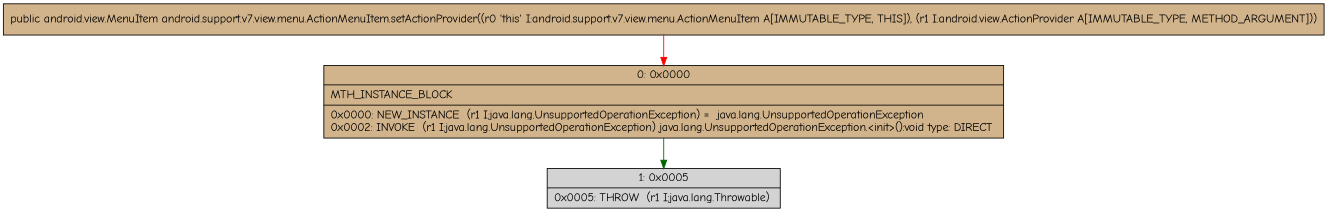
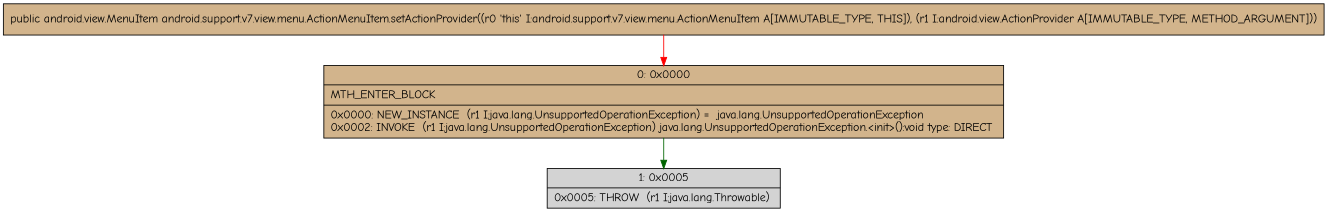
node "0: 0x0000": text "MTH_INSTANCE_BLOCK" -> "MTH_ENTER_BLOCK"
